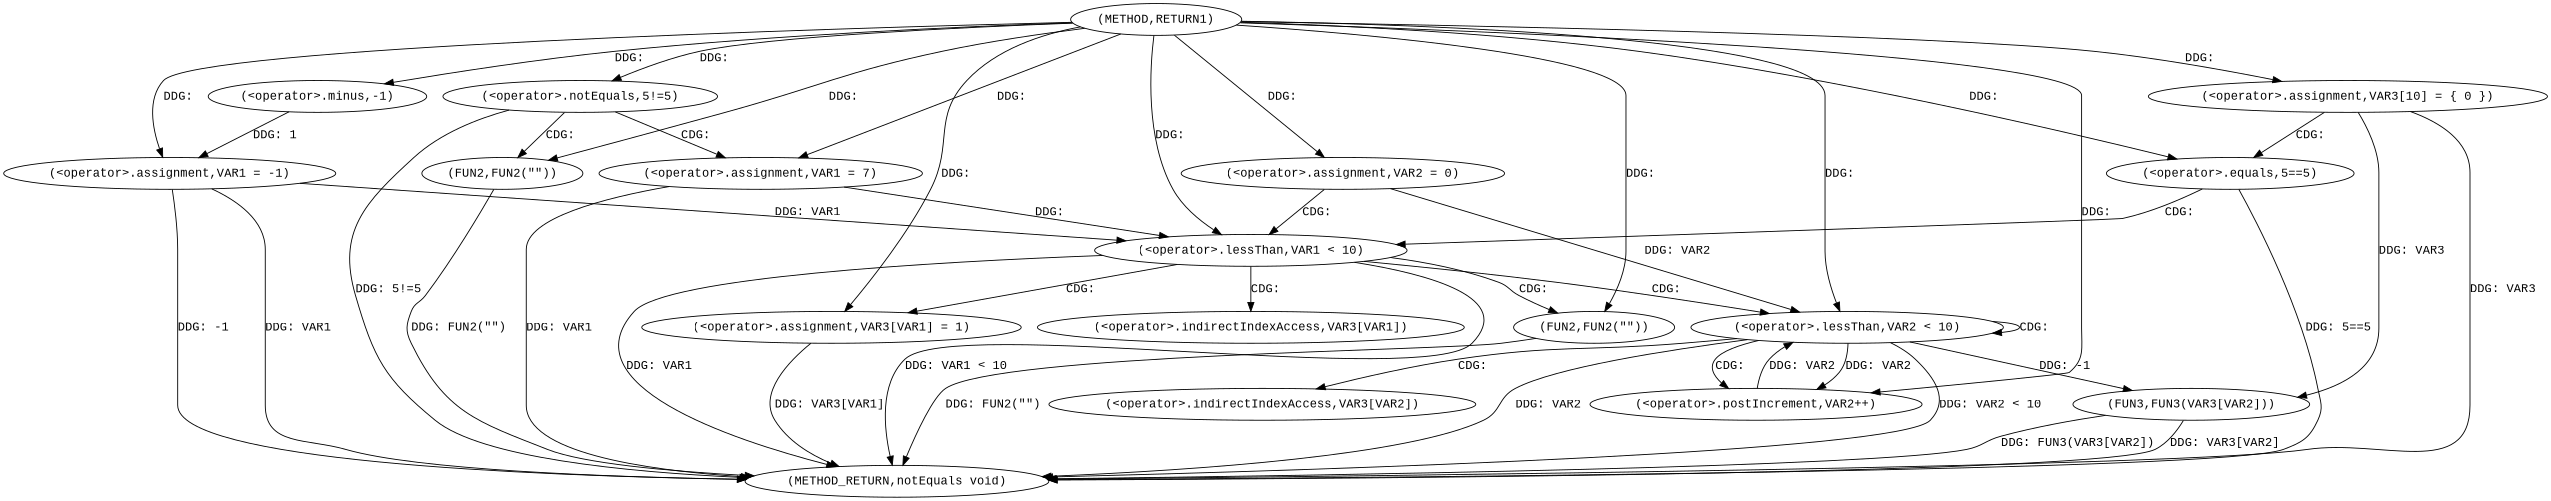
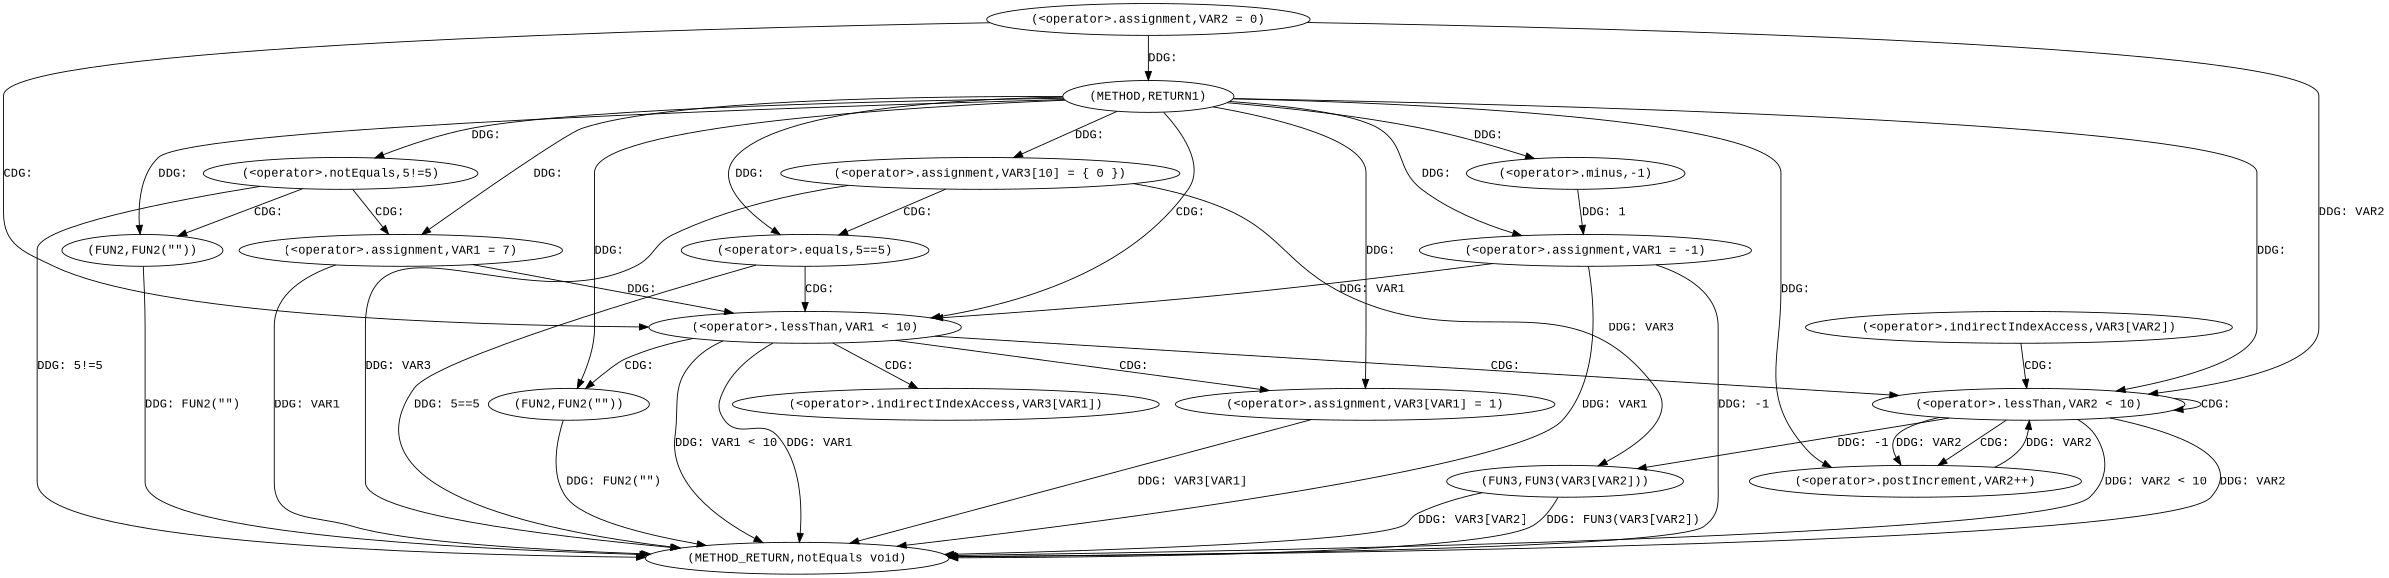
edge "(METHOD,RETURN1)" -> "(<operator>.assignment,VAR2 = 0)": reversed
edge "(METHOD,RETURN1)" -> "(<operator>.lessThan,VAR1 < 10)": label "DDG: " -> "CDG: "
edge "(<operator>.lessThan,VAR2 < 10)" -> "(<operator>.indirectIndexAccess,VAR3[VAR2])": reversed
